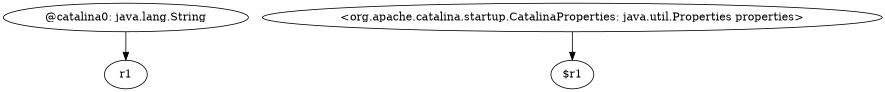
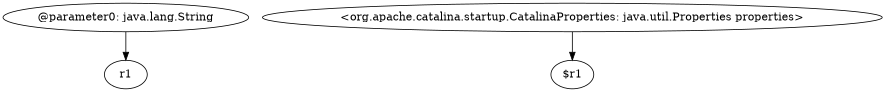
node "@catalina0: java.lang.String": label "@catalina0: java.lang.String" -> "@parameter0: java.lang.String"
